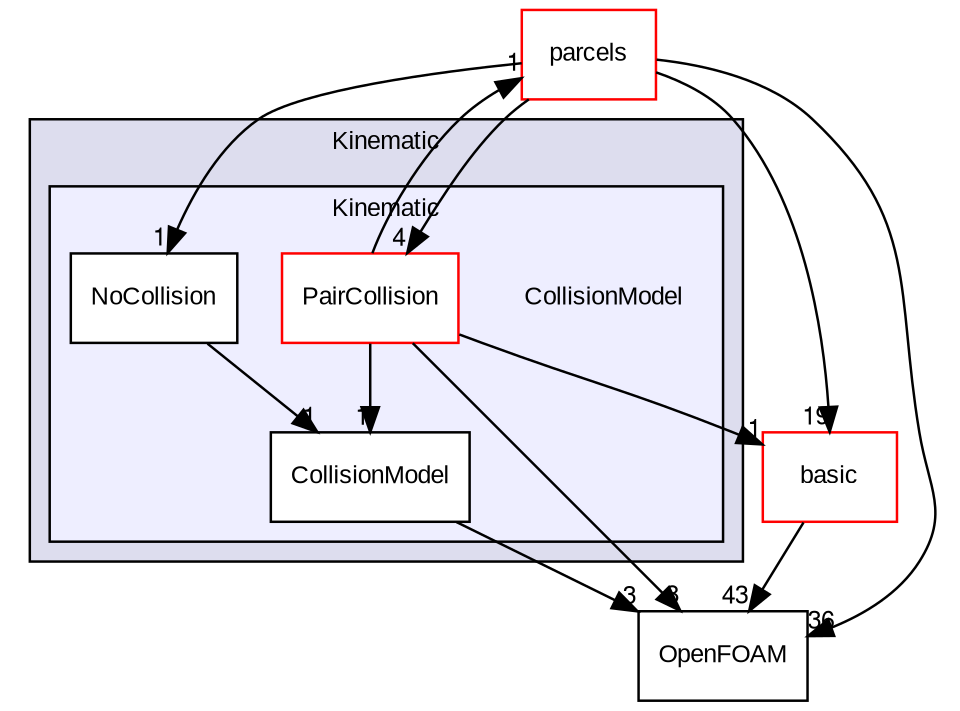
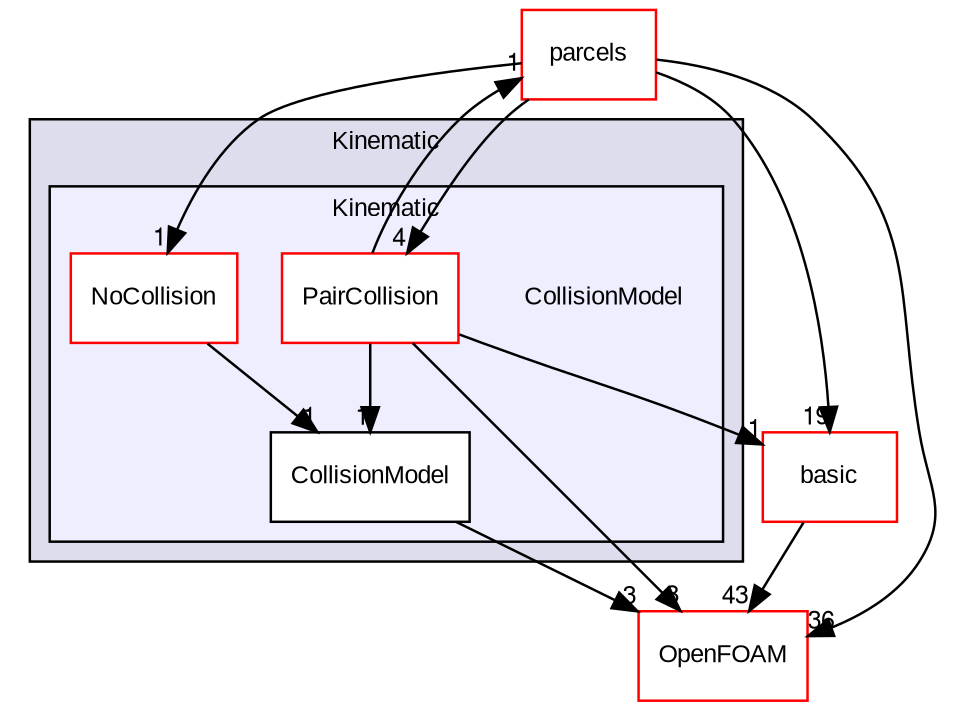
node "NoCollision": color black -> red
node "OpenFOAM": color black -> red
